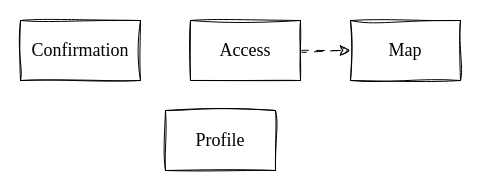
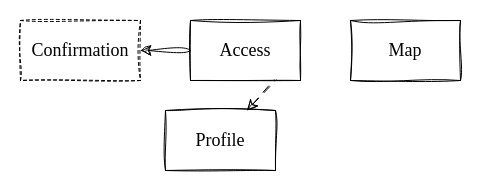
node "Confirmation": style solid -> dashed
edge "Access" -> "Confirmation": added
edge "Access" -> "Map": now "Access" -> "Profile"
